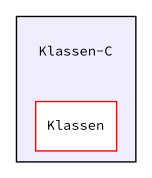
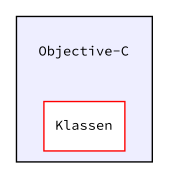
node "Klassen-C": label "Klassen-C" -> "Objective-C"
